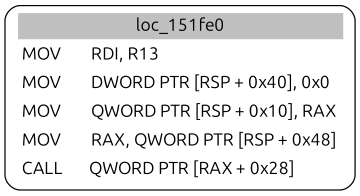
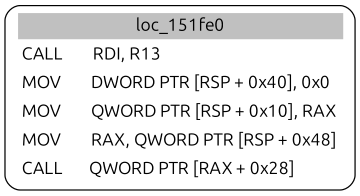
node "loc_151fe0": text "MOV        RDI, R13" -> "CALL        RDI, R13"
